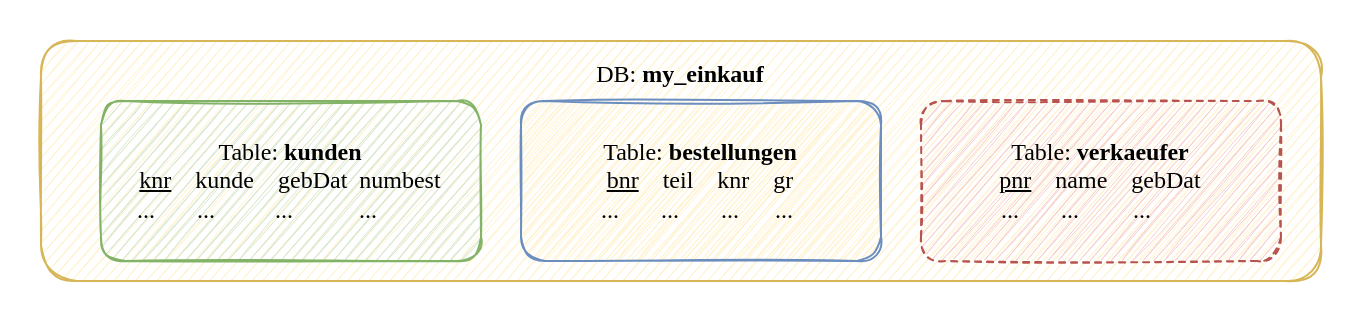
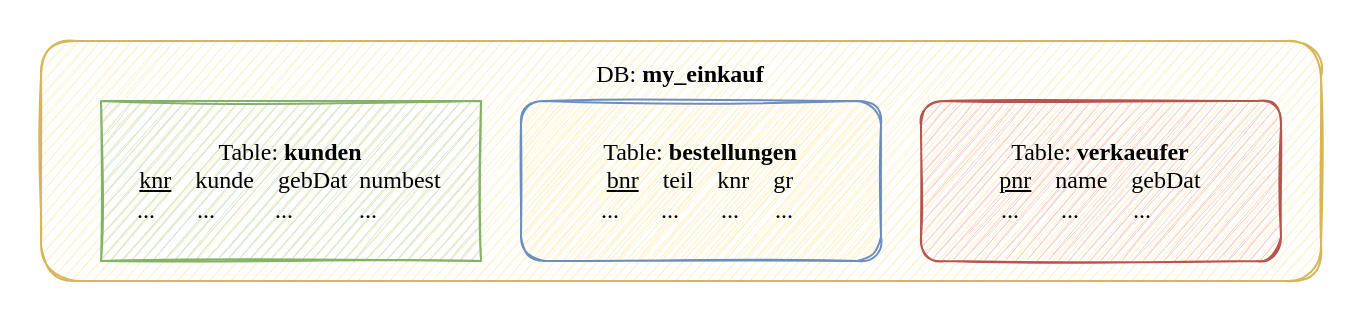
node "Table: kunden knr kunde gebDat numbest ... ... ... ...": shape rounded rectangle -> rectangle
node "Table: verkaeufer pnr name gebDat ... ... ...": style dashed -> solid
